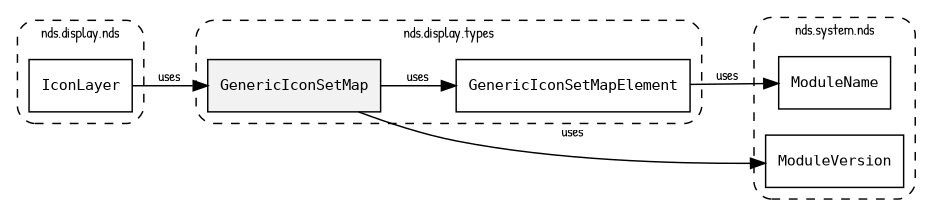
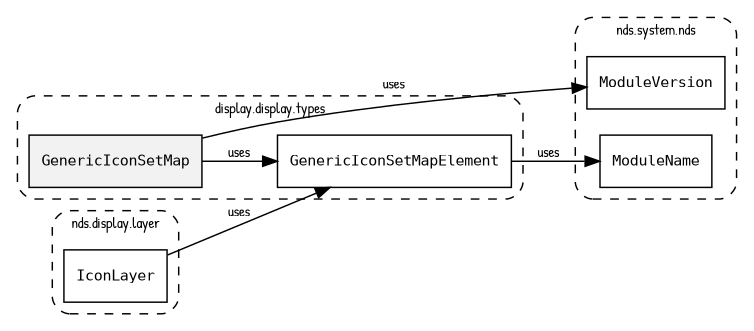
cluster "nds.display.nds": label "nds.display.nds" -> "nds.display.layer"
cluster "nds.display.types": label "nds.display.types" -> "display.display.types"
edge "IconLayer" -> "GenericIconSetMap": now "IconLayer" -> "GenericIconSetMapElement"
